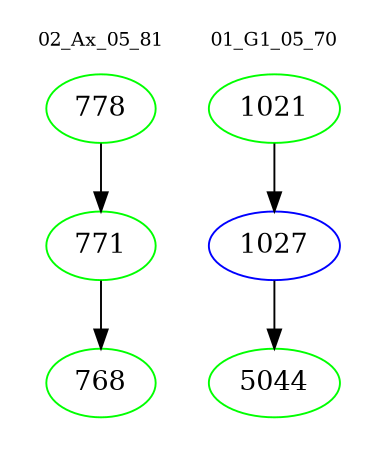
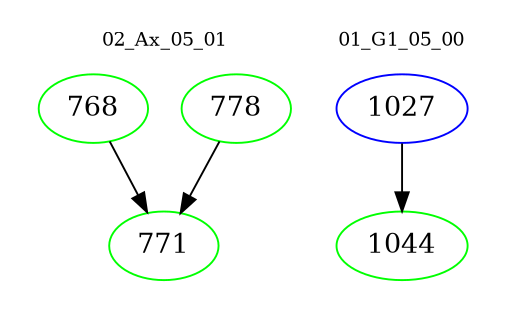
cluster "02_Ax_05_81": label "02_Ax_05_81" -> "02_Ax_05_01"
cluster "01_G1_05_70": label "01_G1_05_70" -> "01_G1_05_00"
node "1021": removed
edge "771" -> "768": reversed
node "5044": label "5044" -> "1044"
